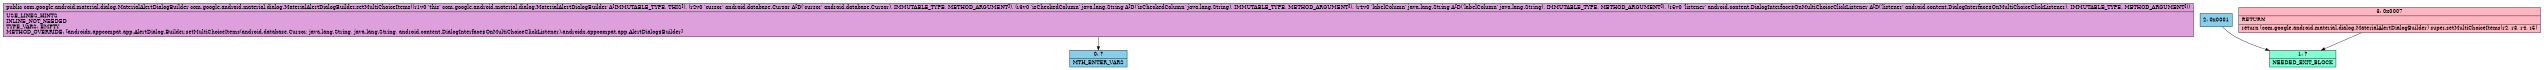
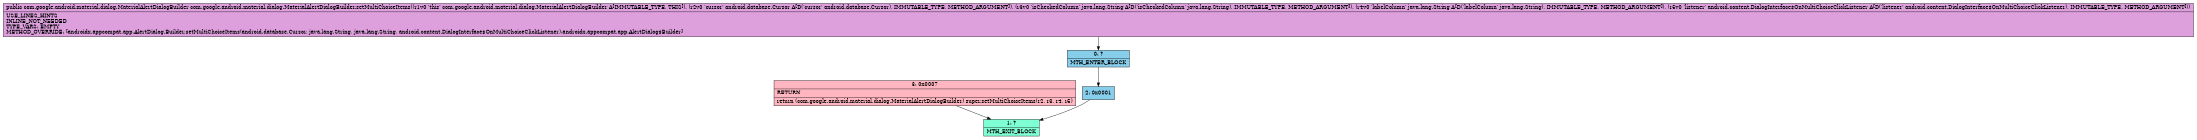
node "0: ?": text "MTH_ENTER_VARS" -> "MTH_ENTER_BLOCK"
node "1: ?": text "NEEDED_EXIT_BLOCK" -> "MTH_EXIT_BLOCK"
edge "0: ?" -> "2: 0x0001": added
